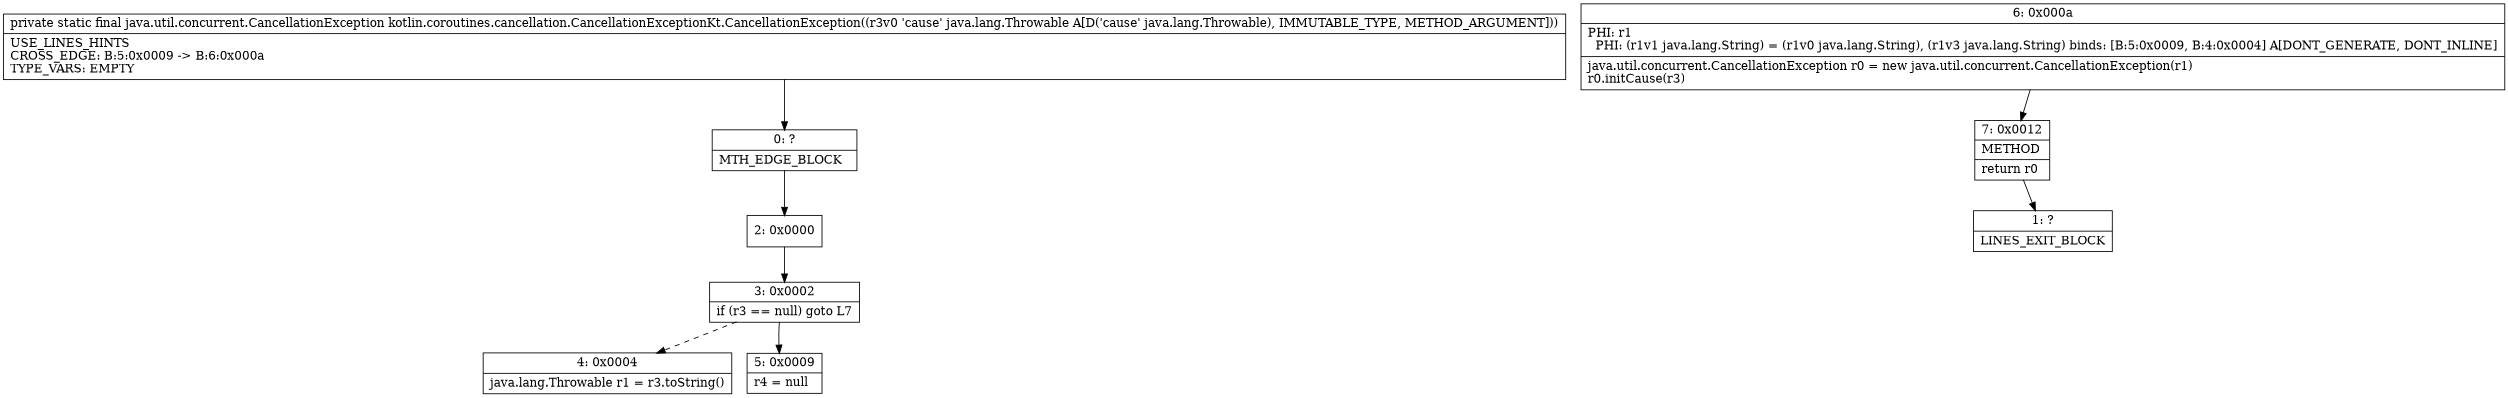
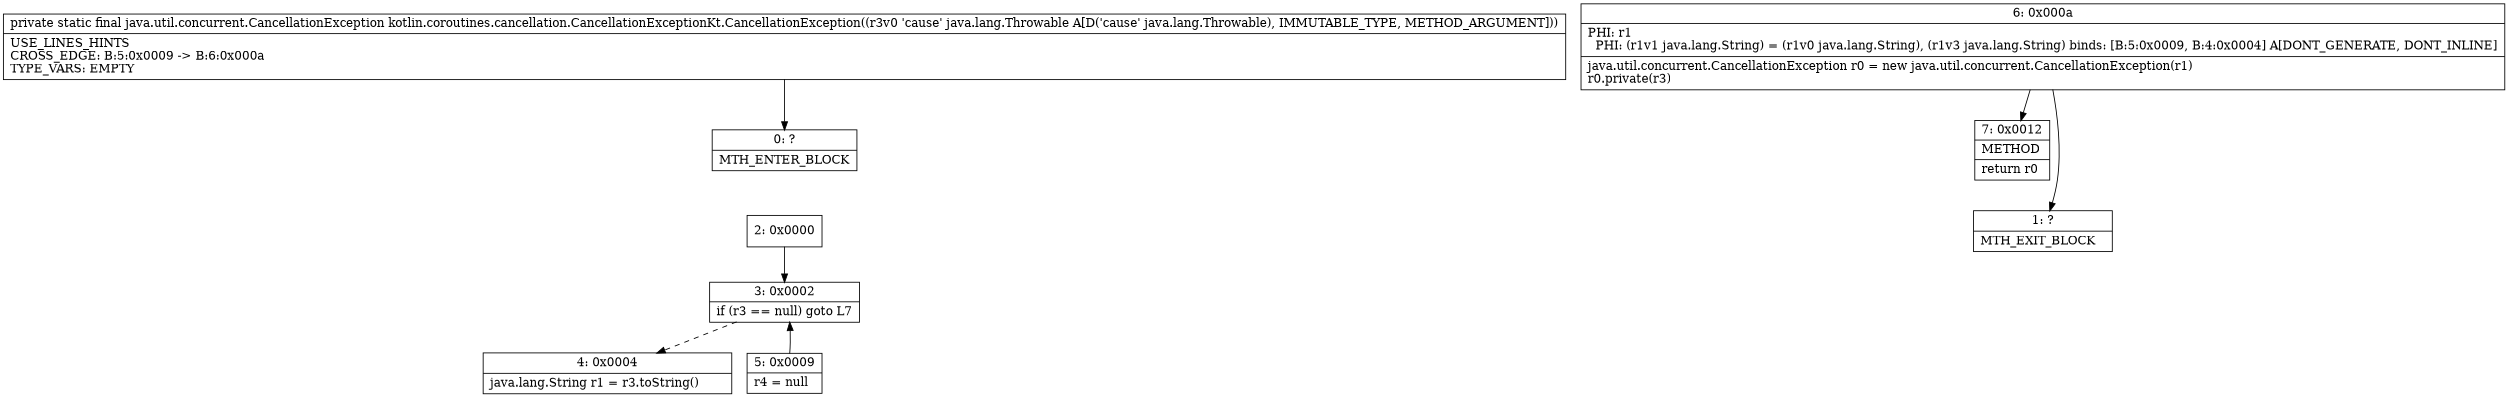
node "6: 0x000a": text "r0.initCause(r3)" -> "r0.private(r3)"
node "0: ?": text "MTH_EDGE_BLOCK" -> "MTH_ENTER_BLOCK"
edge "0: ?" -> "2: 0x0000": removed
edge "7: 0x0012" -> "1: ?": now "6: 0x000a" -> "1: ?"
node "1: ?": text "LINES_EXIT_BLOCK" -> "MTH_EXIT_BLOCK"
edge "3: 0x0002" -> "5: 0x0009": reversed
node "4: 0x0004": text "java.lang.Throwable r1 = r3.toString()" -> "java.lang.String r1 = r3.toString()"
